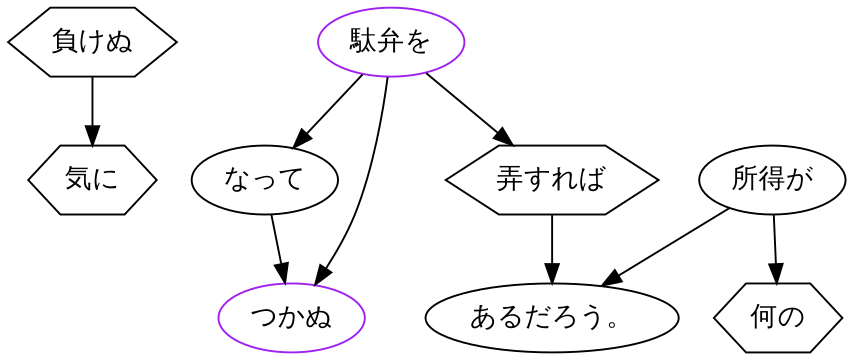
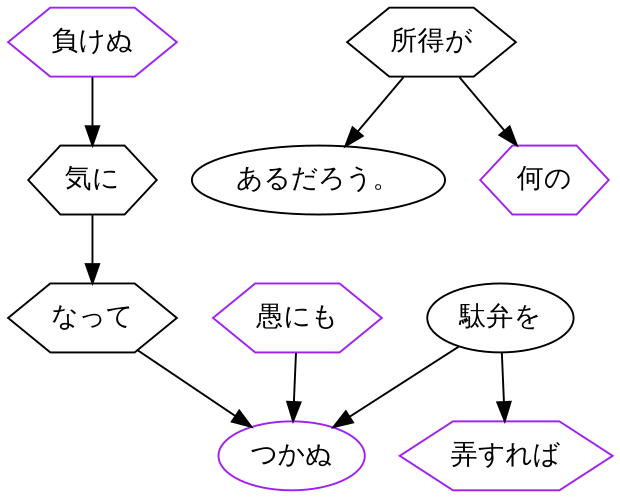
node "負けぬ": color black -> purple
node "駄弁を": color purple -> black
edge "駄弁を" -> "なって": now "気に" -> "なって"
node "なって": shape ellipse -> hexagon
node "弄すれば": color black -> purple
node "所得が": shape ellipse -> hexagon
edge "弄すれば" -> "あるだろう。": removed
node "愚にも": added
node "何の": color black -> purple
